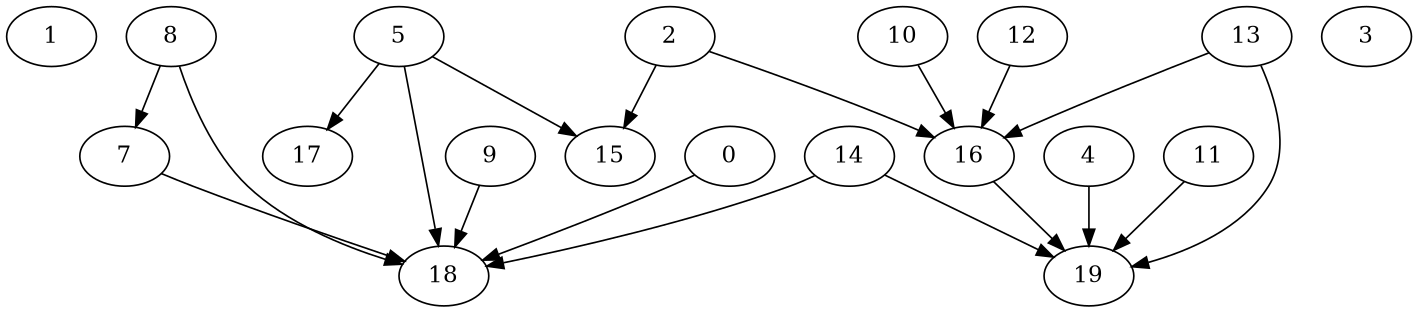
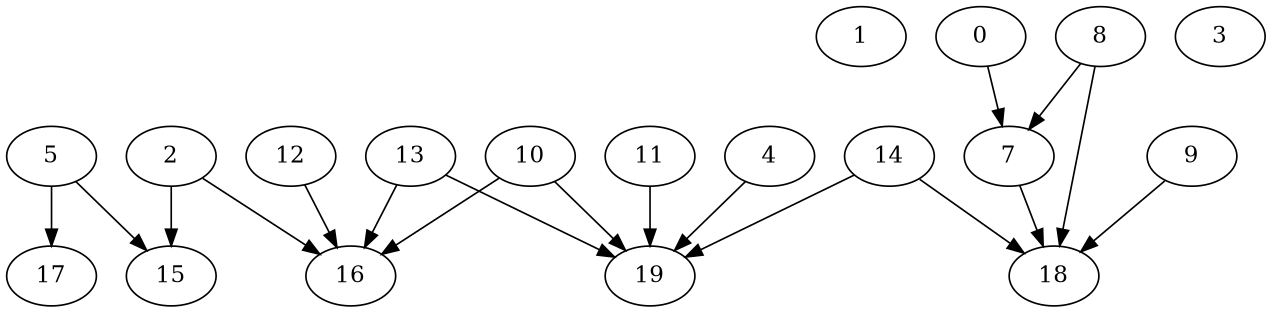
edge "5" -> "18": removed
edge "16" -> "19": now "10" -> "19"
edge "0" -> "18": now "0" -> "7"
